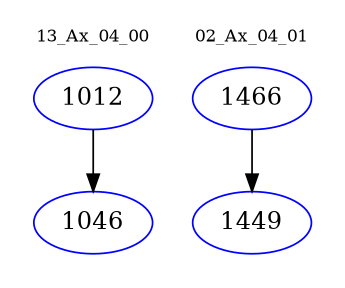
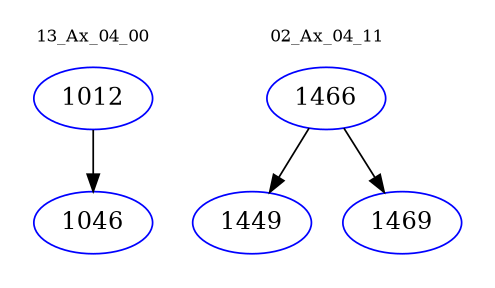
cluster "02_Ax_04_01": label "02_Ax_04_01" -> "02_Ax_04_11"
node "1469": added
